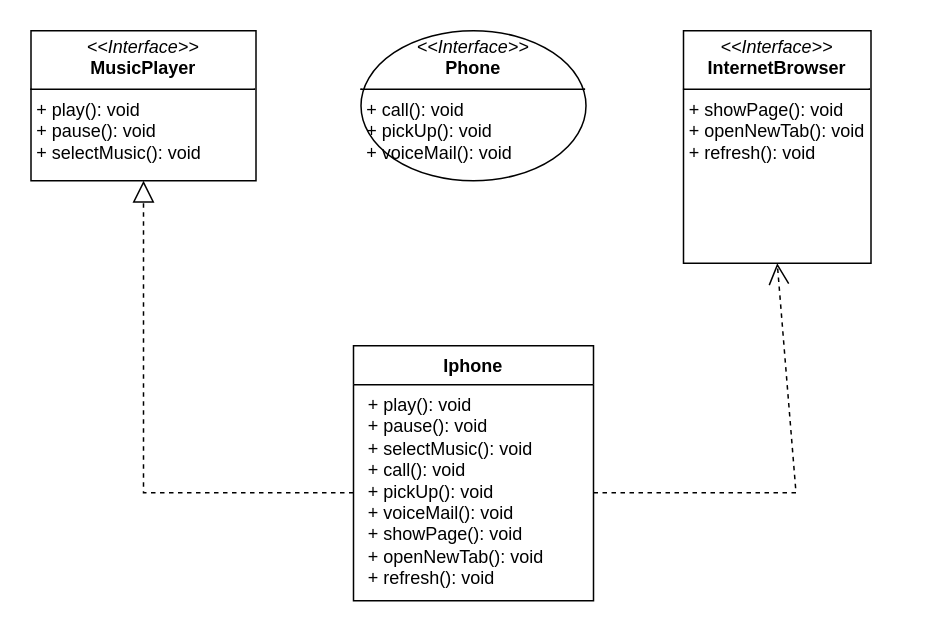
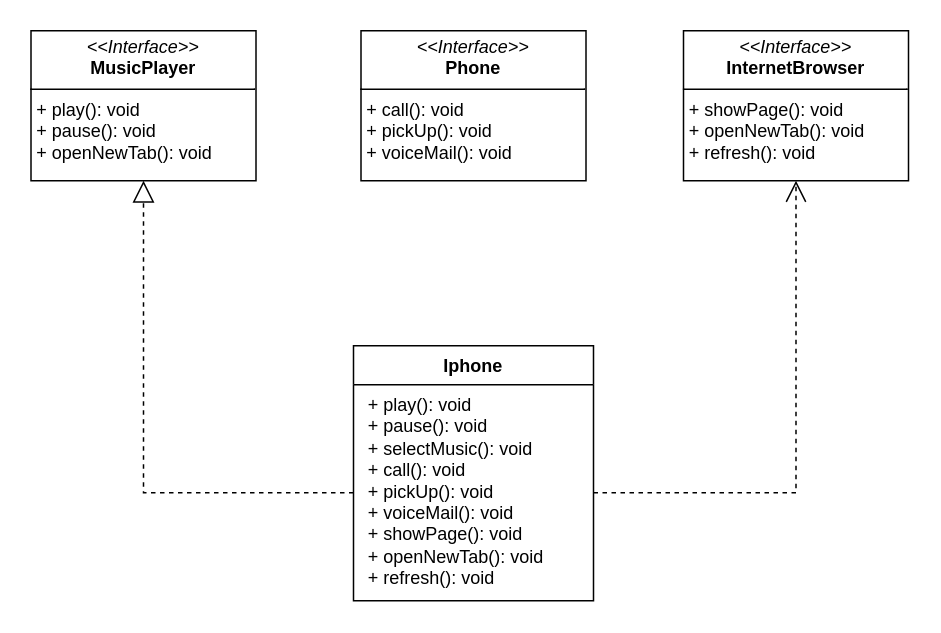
node "<<Interface>> MusicPlayer + play(): void + pause(): void + selectMusic(): void": label "<<Interface>> MusicPlayer + play(): void + pause(): void + selectMusic(): void" -> "<<Interface>> MusicPlayer + play(): void + pause(): void + openNewTab(): void"
node "<<Interface>> Phone + call(): void + pickUp(): void + voiceMail(): void": shape ellipse -> rectangle
node "<<Interface>> InternetBrowser + showPage(): void + openNewTab(): void + refresh(): void": size 188x233 -> 225x150
